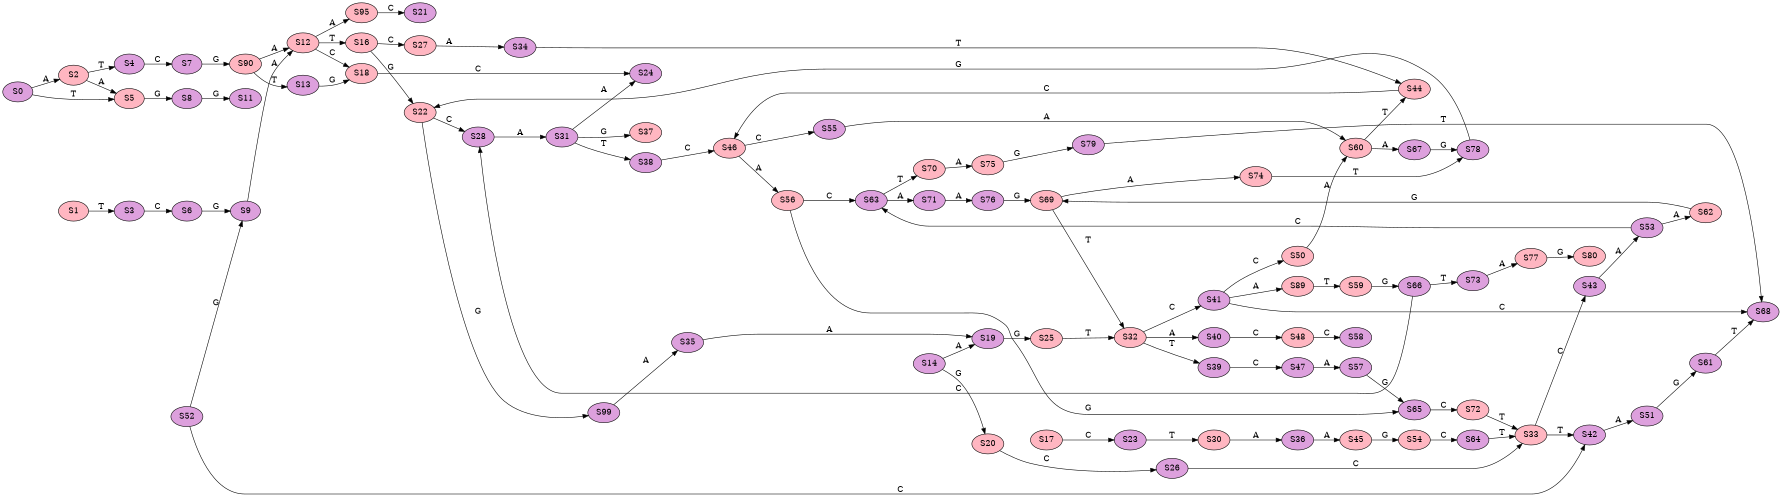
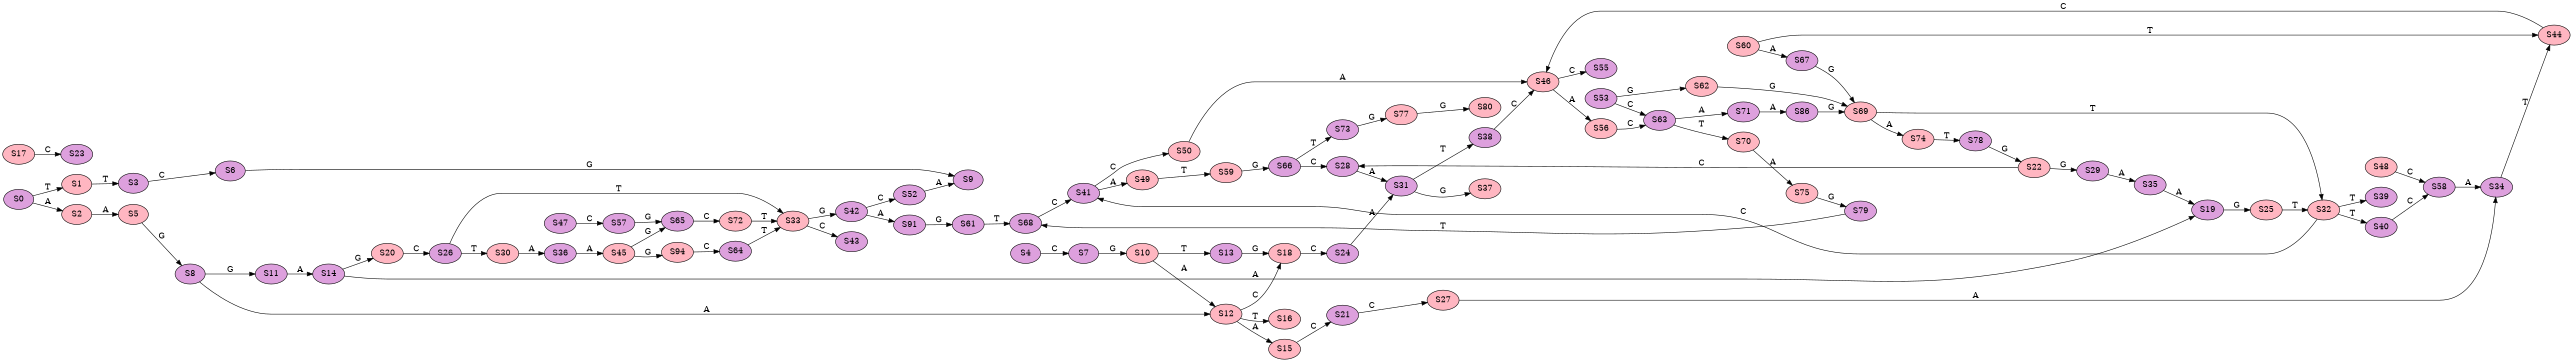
node "S95": label "S95" -> "S15"
edge "S16" -> "S27": now "S21" -> "S27"
node "S90": label "S90" -> "S10"
edge "S2" -> "S4": removed, label "T"
edge "S16" -> "S22": removed, label "G"
edge "S0" -> "S5": now "S0" -> "S1"
edge "S31" -> "S24": reversed
edge "S55" -> "S60": removed, label "A"
edge "S9" -> "S12": now "S8" -> "S12"
edge "S67" -> "S78": now "S67" -> "S69"
edge "S58" -> "S34": added, label "A"
node "S76": label "S76" -> "S86"
edge "S50" -> "S60": now "S50" -> "S46"
edge "S53" -> "S62": label "A" -> "G"
edge "S43" -> "S53": removed, label "A"
edge "S73" -> "S77": label "A" -> "G"
edge "S11" -> "S14": added, label "A"
node "S89": label "S89" -> "S49"
edge "S52" -> "S9": label "G" -> "A"
edge "S41" -> "S68": reversed
edge "S32" -> "S40": label "A" -> "T"
edge "S40" -> "S48": now "S40" -> "S58"
edge "S47" -> "S57": label "A" -> "C"
edge "S39" -> "S47": removed, label "C"
edge "S56" -> "S65": now "S45" -> "S65"
node "S99": label "S99" -> "S29"
node "S51": label "S51" -> "S91"
edge "S33" -> "S42": label "T" -> "G"
edge "S23" -> "S30": now "S26" -> "S30"
node "S54": label "S54" -> "S94"
edge "S26" -> "S33": label "C" -> "T"
edge "S52" -> "S42": reversed
